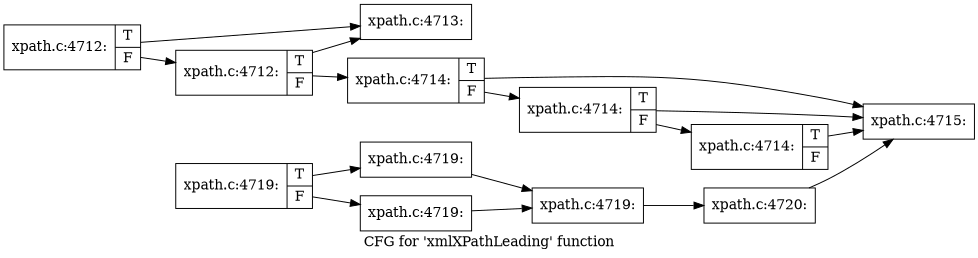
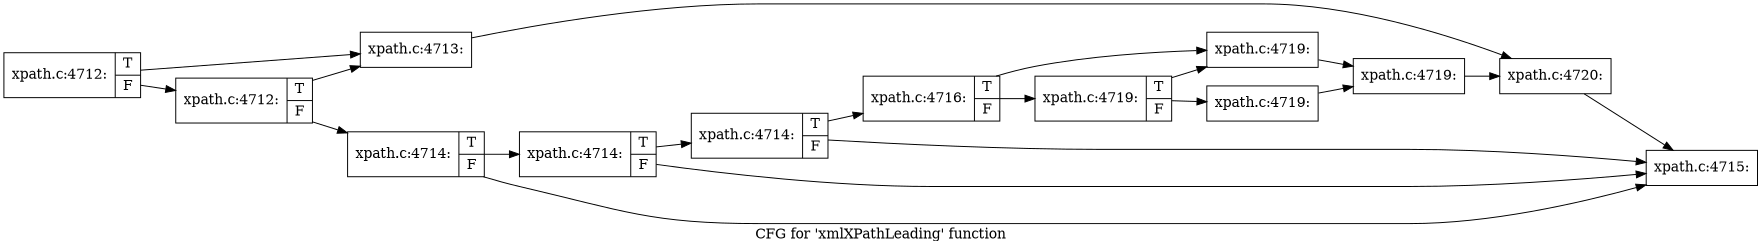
edge "xpath.c:4713:" -> "xpath.c:4720:": added
node "xpath.c:4716:": added
